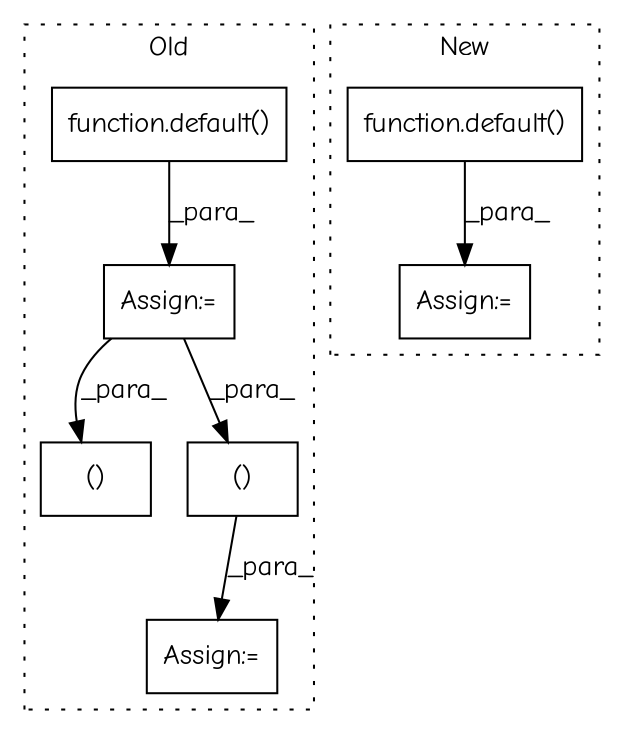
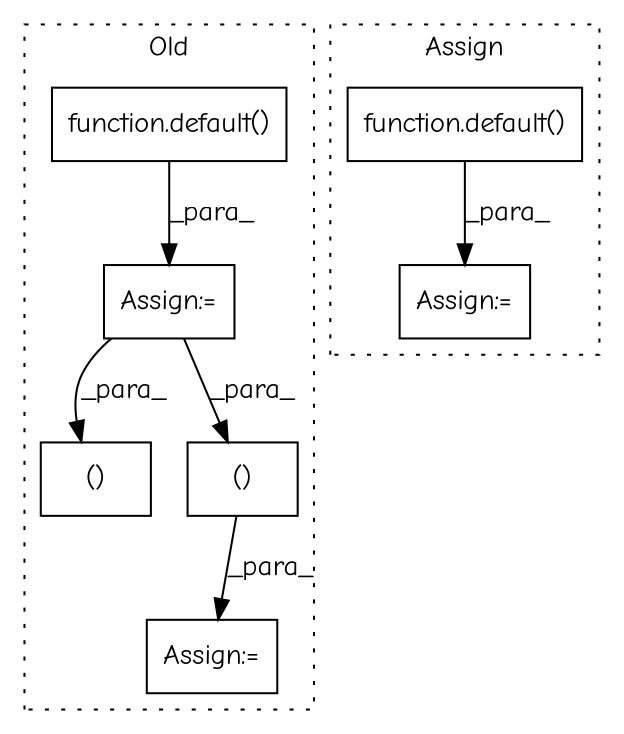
cluster "New": label "New" -> "Assign"
